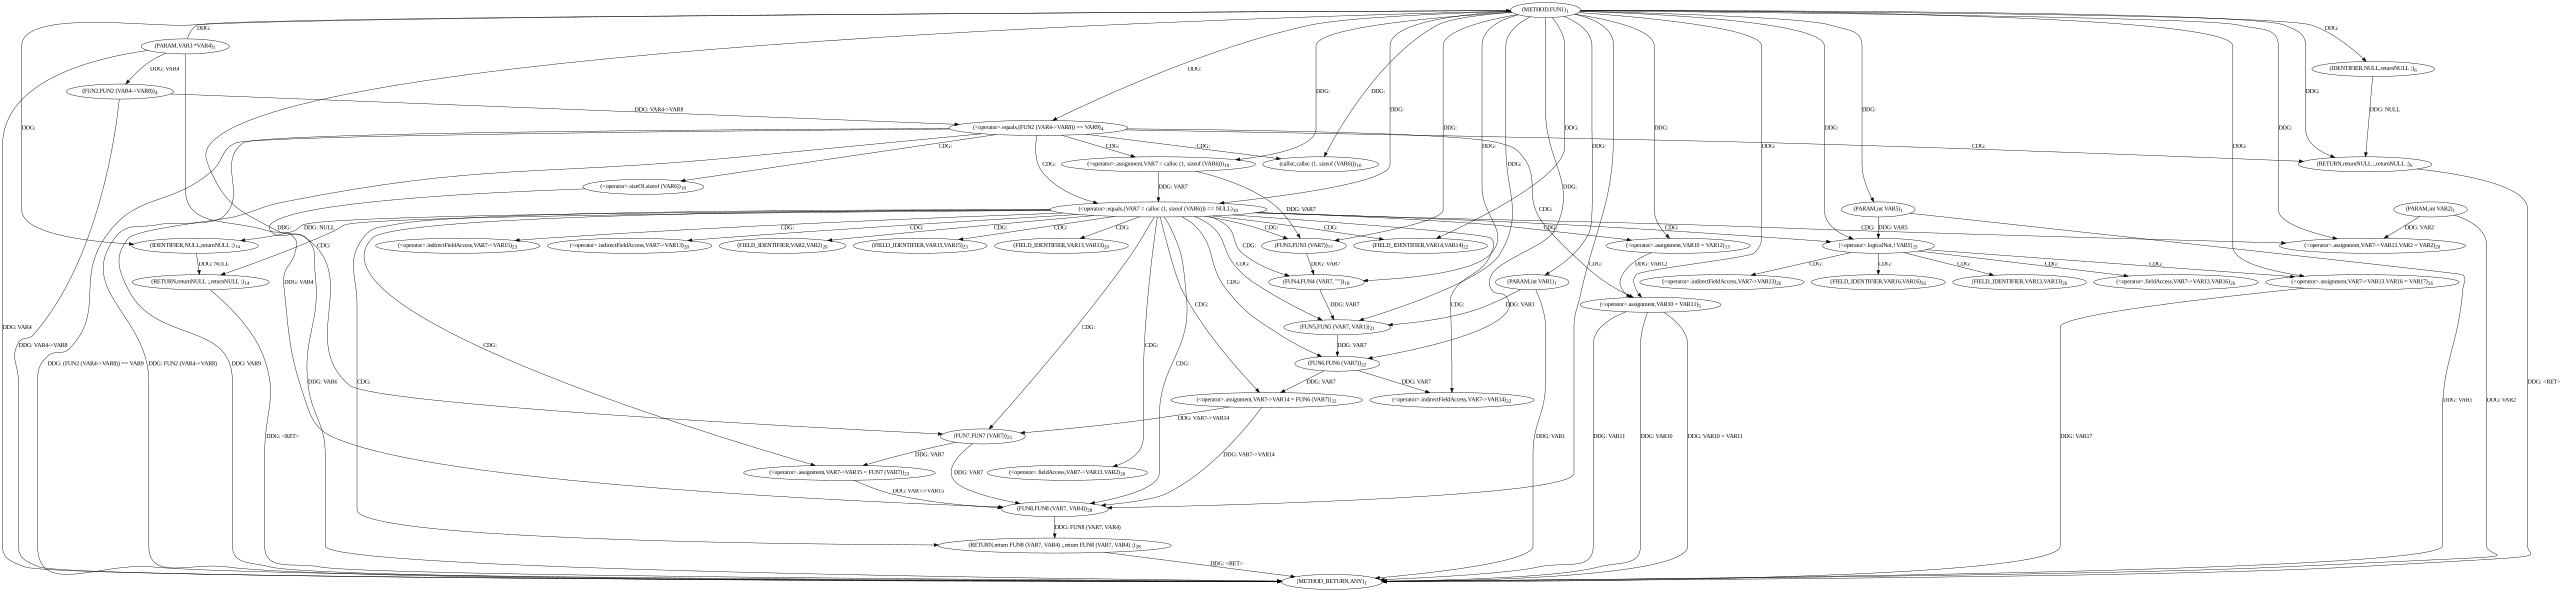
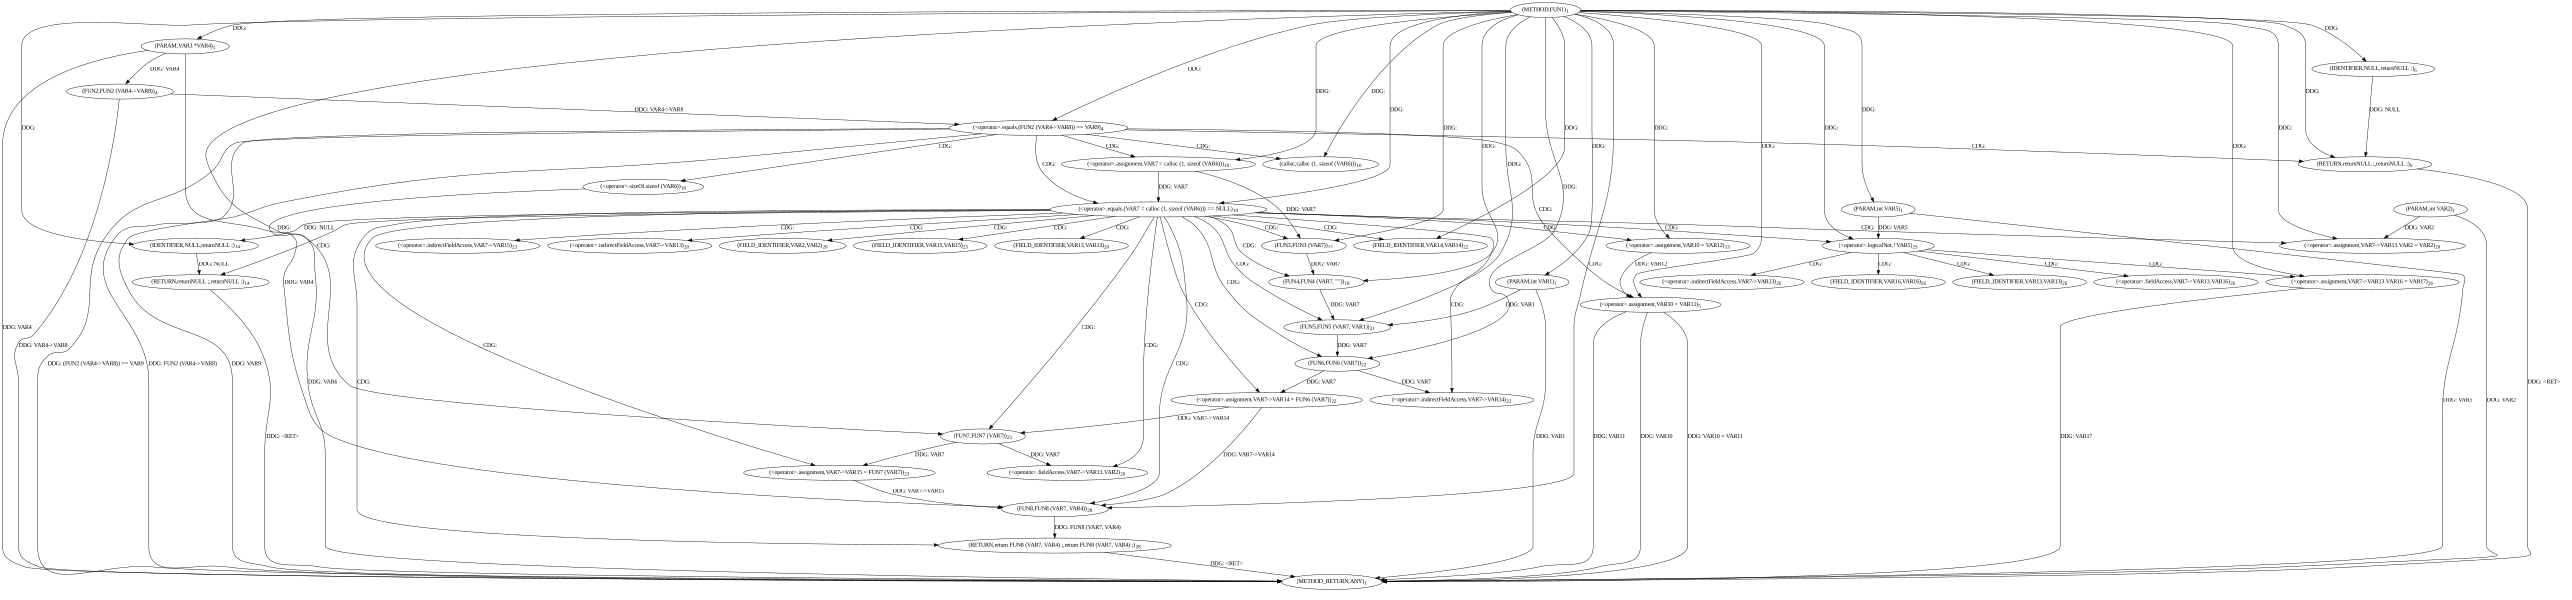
edge "(PARAM,VAR3 *VAR4)" -> "(METHOD,FUN1)": reversed
edge "(FUN7,FUN7 (VAR7))" -> "(FUN8,FUN8 (VAR7, VAR4))": now "(FUN7,FUN7 (VAR7))" -> "(<operator>.fieldAccess,VAR7->VAR13.VAR2)"
